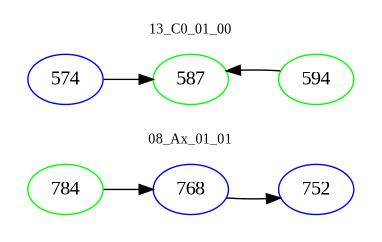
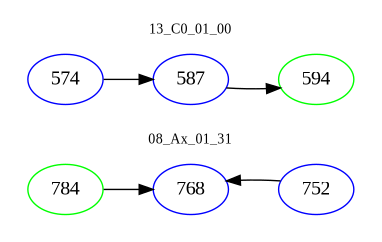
edge "594" -> "587": reversed
node "587": color green -> blue
cluster "08_Ax_01_01": label "08_Ax_01_01" -> "08_Ax_01_31"
edge "768" -> "752": reversed
